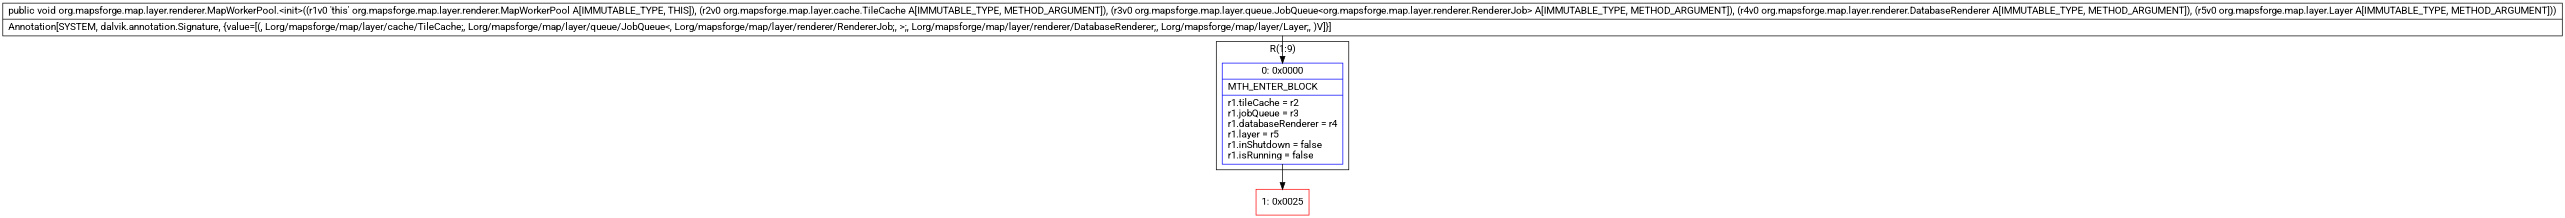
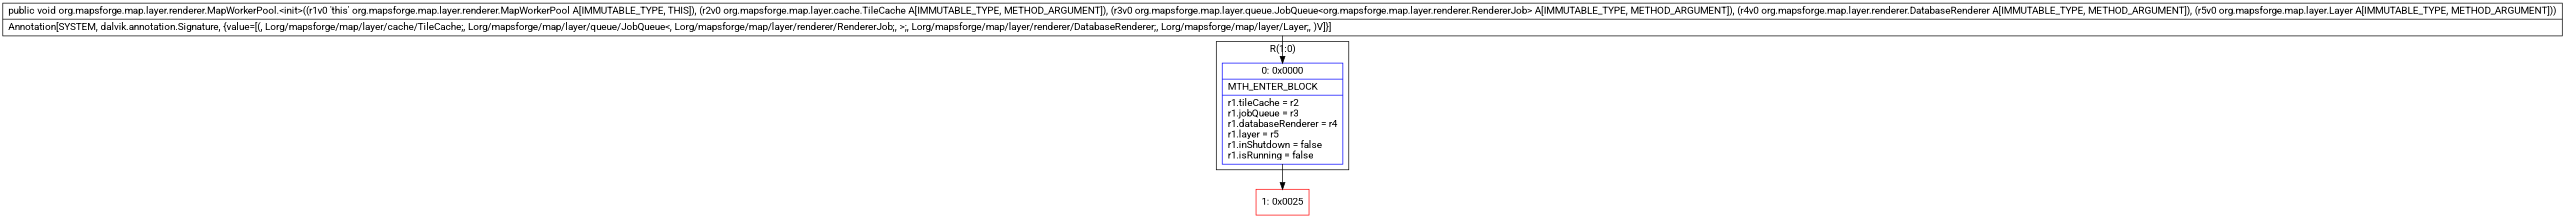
cluster "R(1:9)": label "R(1:9)" -> "R(1:0)"
